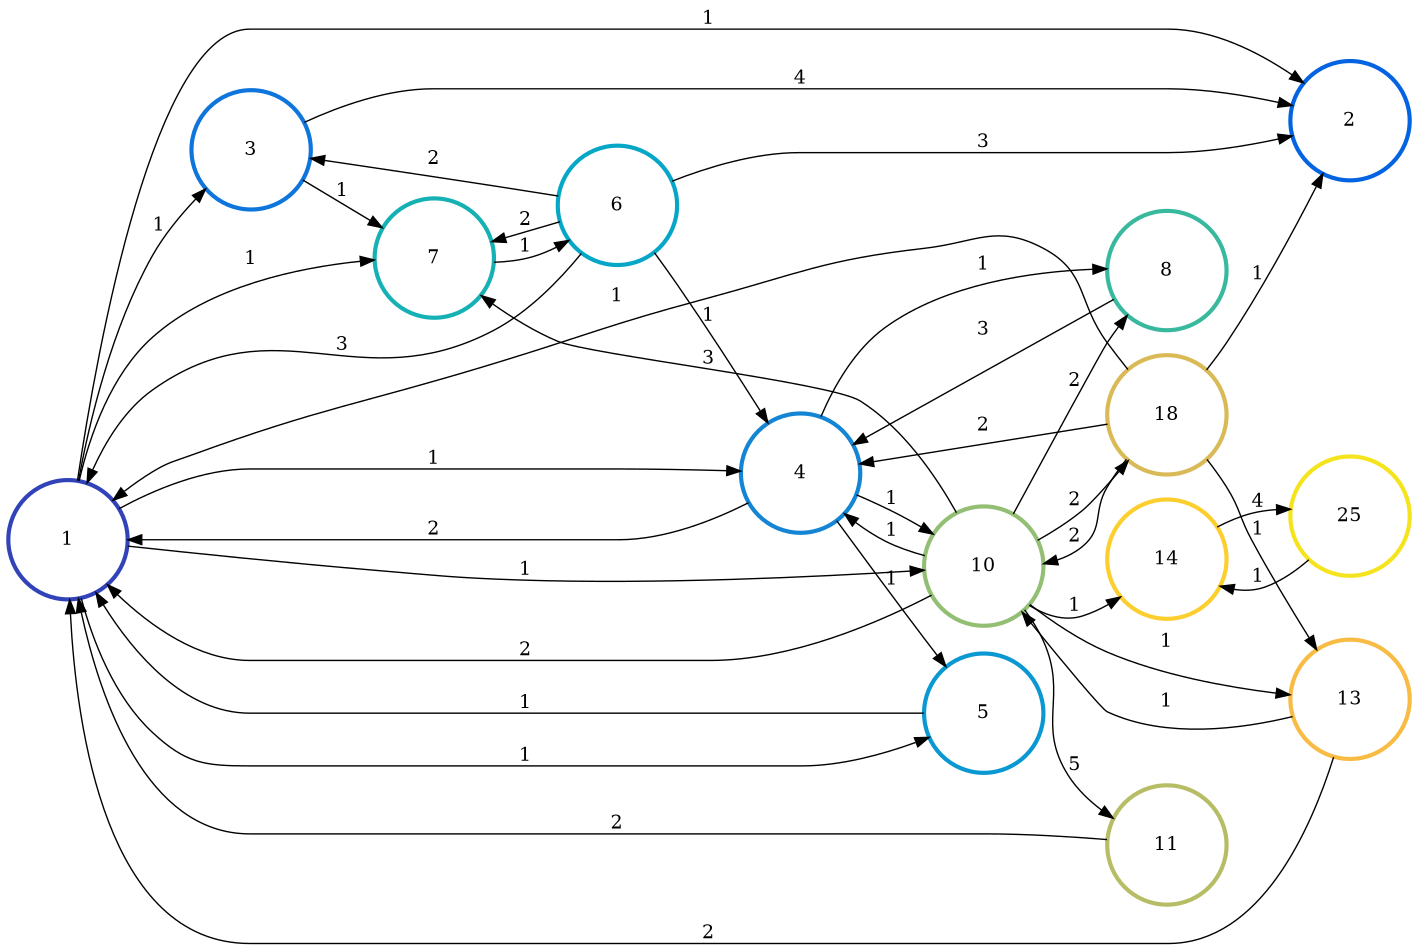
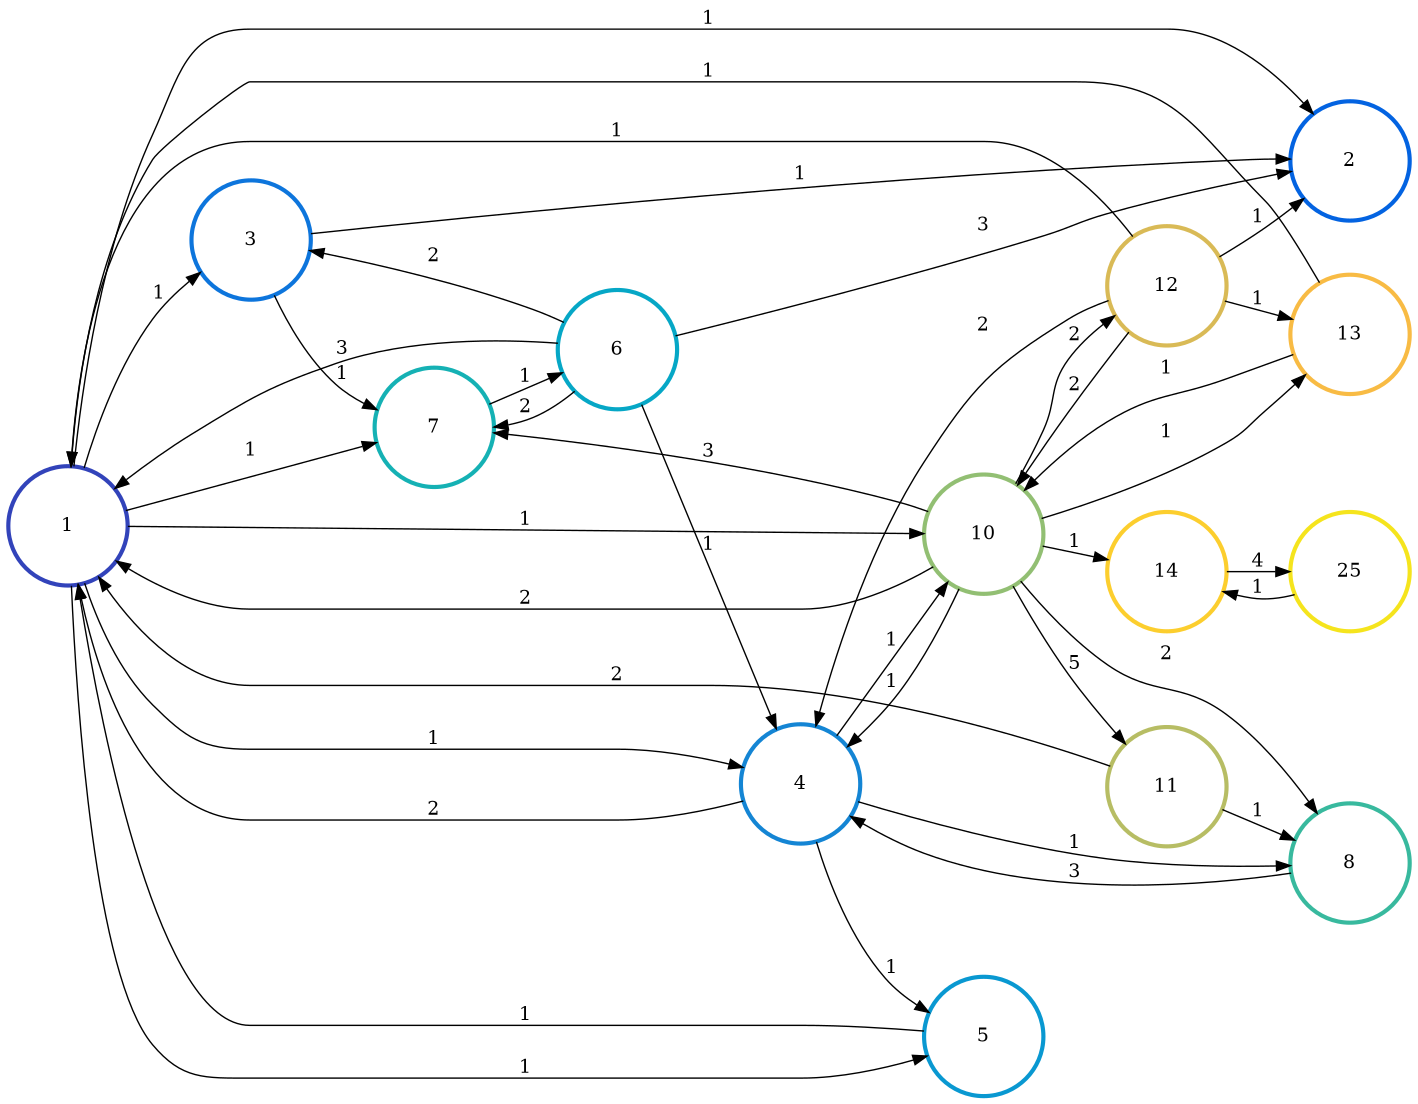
edge "3" -> "2": label "4" -> "1"
node "18": label "18" -> "12"
edge "11" -> "8": added, label "1"
edge "13" -> "1": label "2" -> "1"
